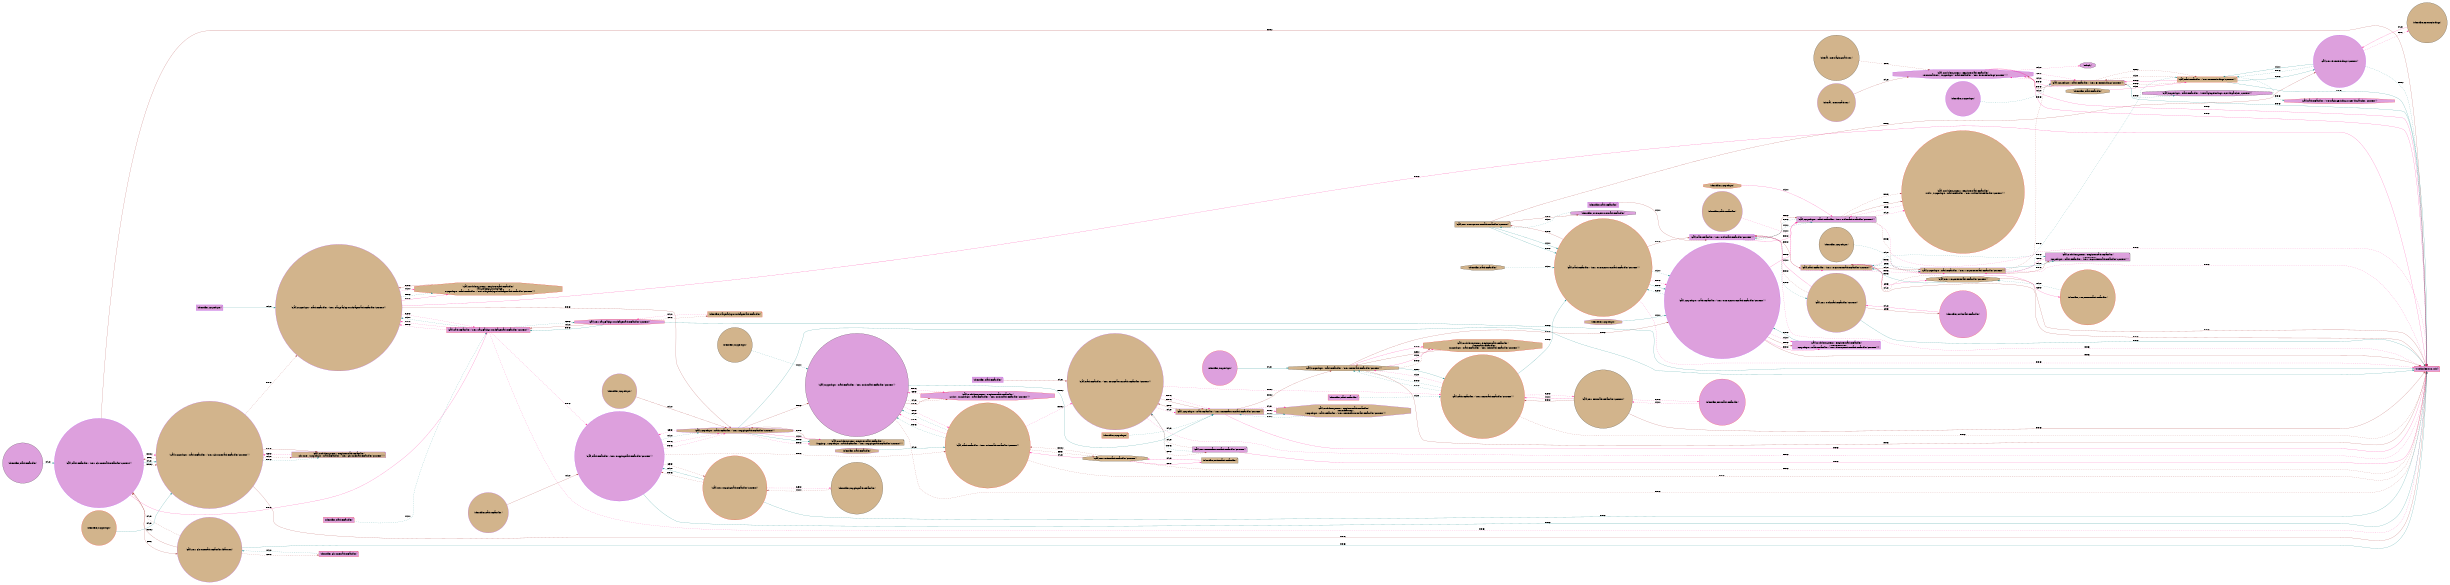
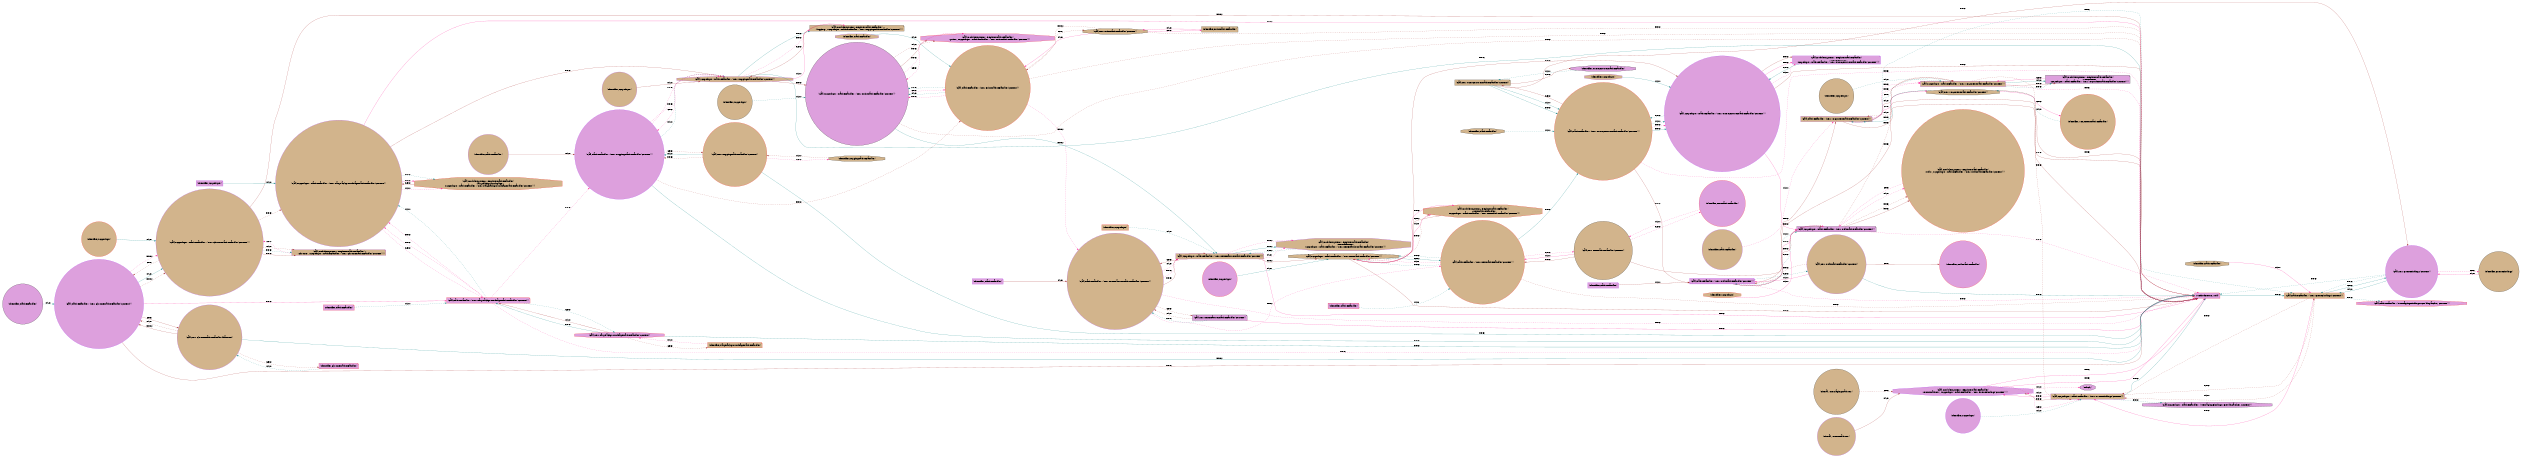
edge "(Call,NativeHandler>(new EventBindings(context)))" -> "(MethodReturn,void)": reversed
edge "(Identifier,UtilsNativeHandler)" -> "(Call,new UtilsNativeHandler(context))": removed, label "AST:"
node "(Identifier,LoggingNativeHandler)": shape circle -> octagon
